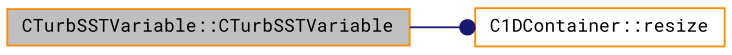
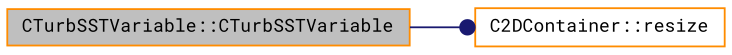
node "C1DContainer::resize": label "C1DContainer::resize" -> "C2DContainer::resize"
